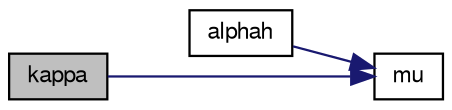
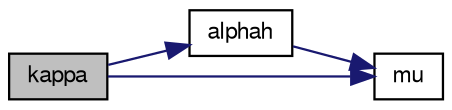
edge "kappa" -> "alphah": added
